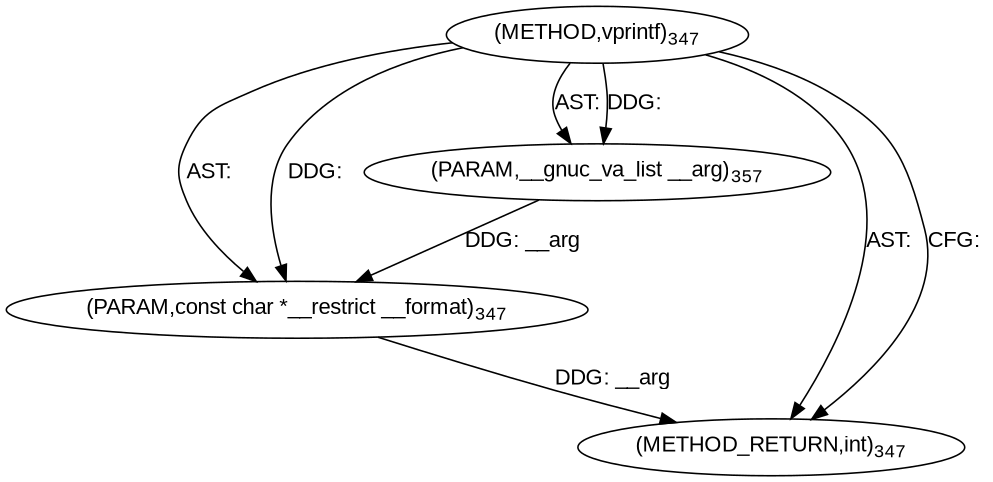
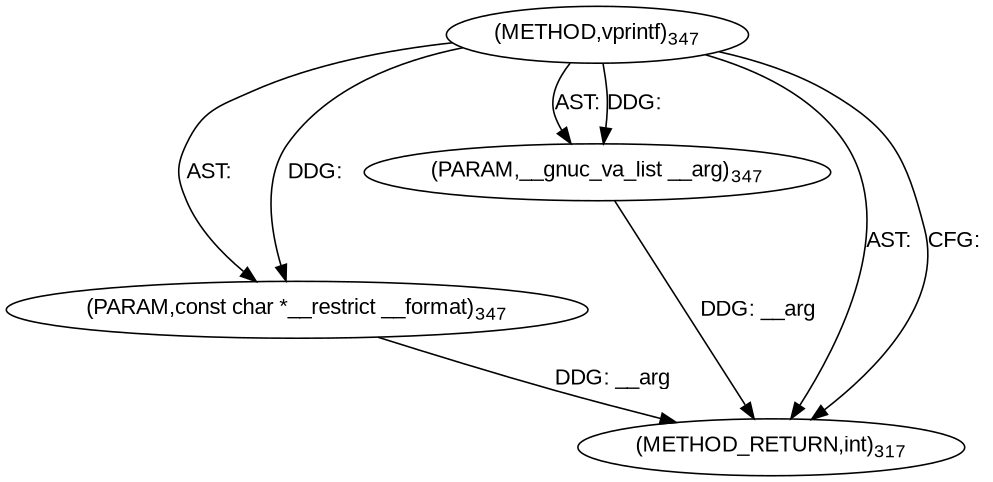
node "(PARAM,__gnuc_va_list __arg)": text "357" -> "347"
edge "(PARAM,__gnuc_va_list __arg)" -> "(PARAM,const char *__restrict __format)": now "(PARAM,__gnuc_va_list __arg)" -> "(METHOD_RETURN,int)"
node "(METHOD_RETURN,int)": text "347" -> "317"
